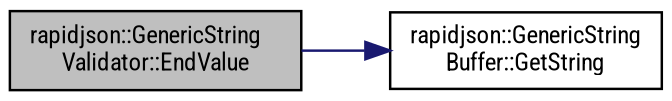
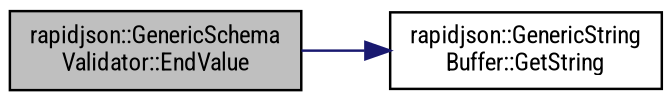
node "rapidjson::GenericString Validator::EndValue": label "rapidjson::GenericString Validator::EndValue" -> "rapidjson::GenericSchema Validator::EndValue"
